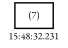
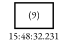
node "(7)": label "(7)" -> "(9)"
